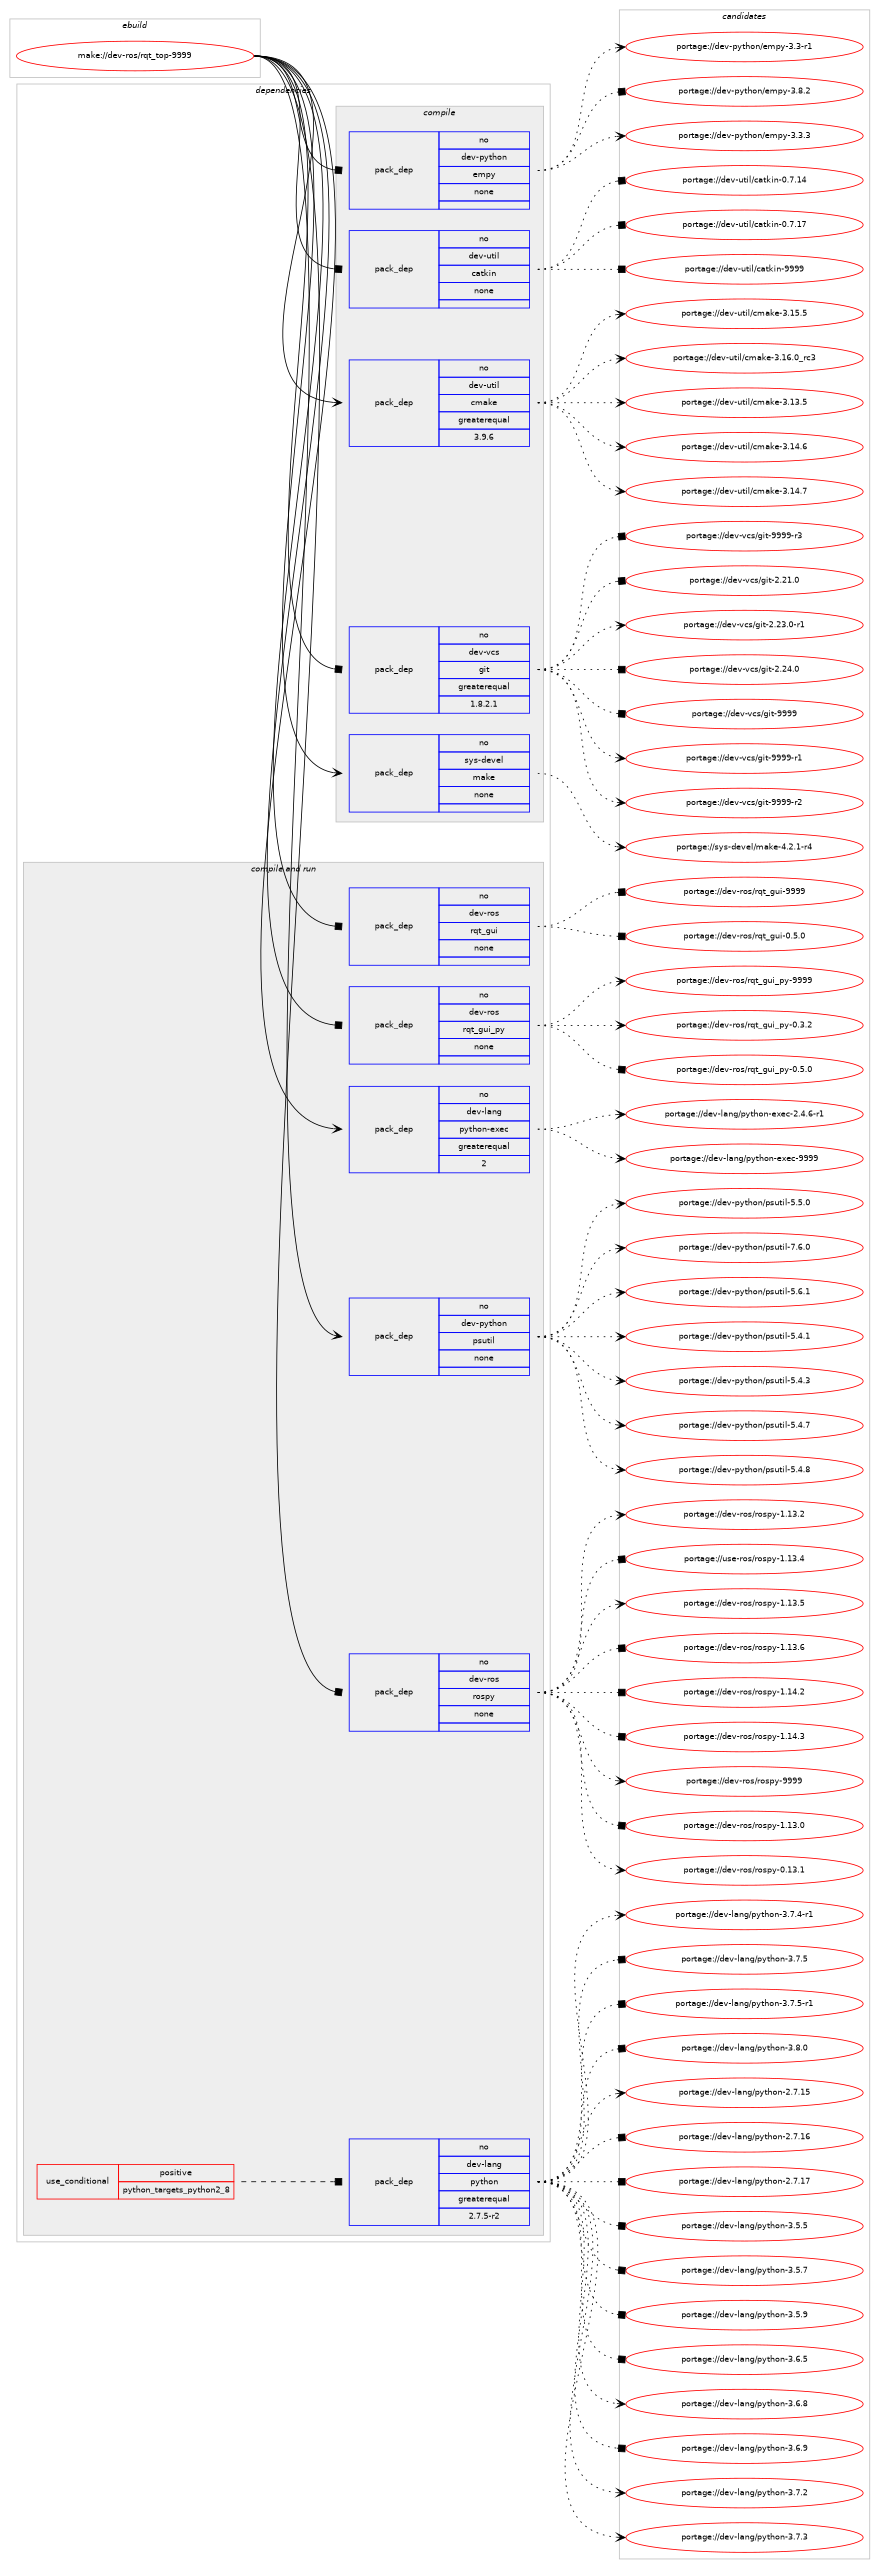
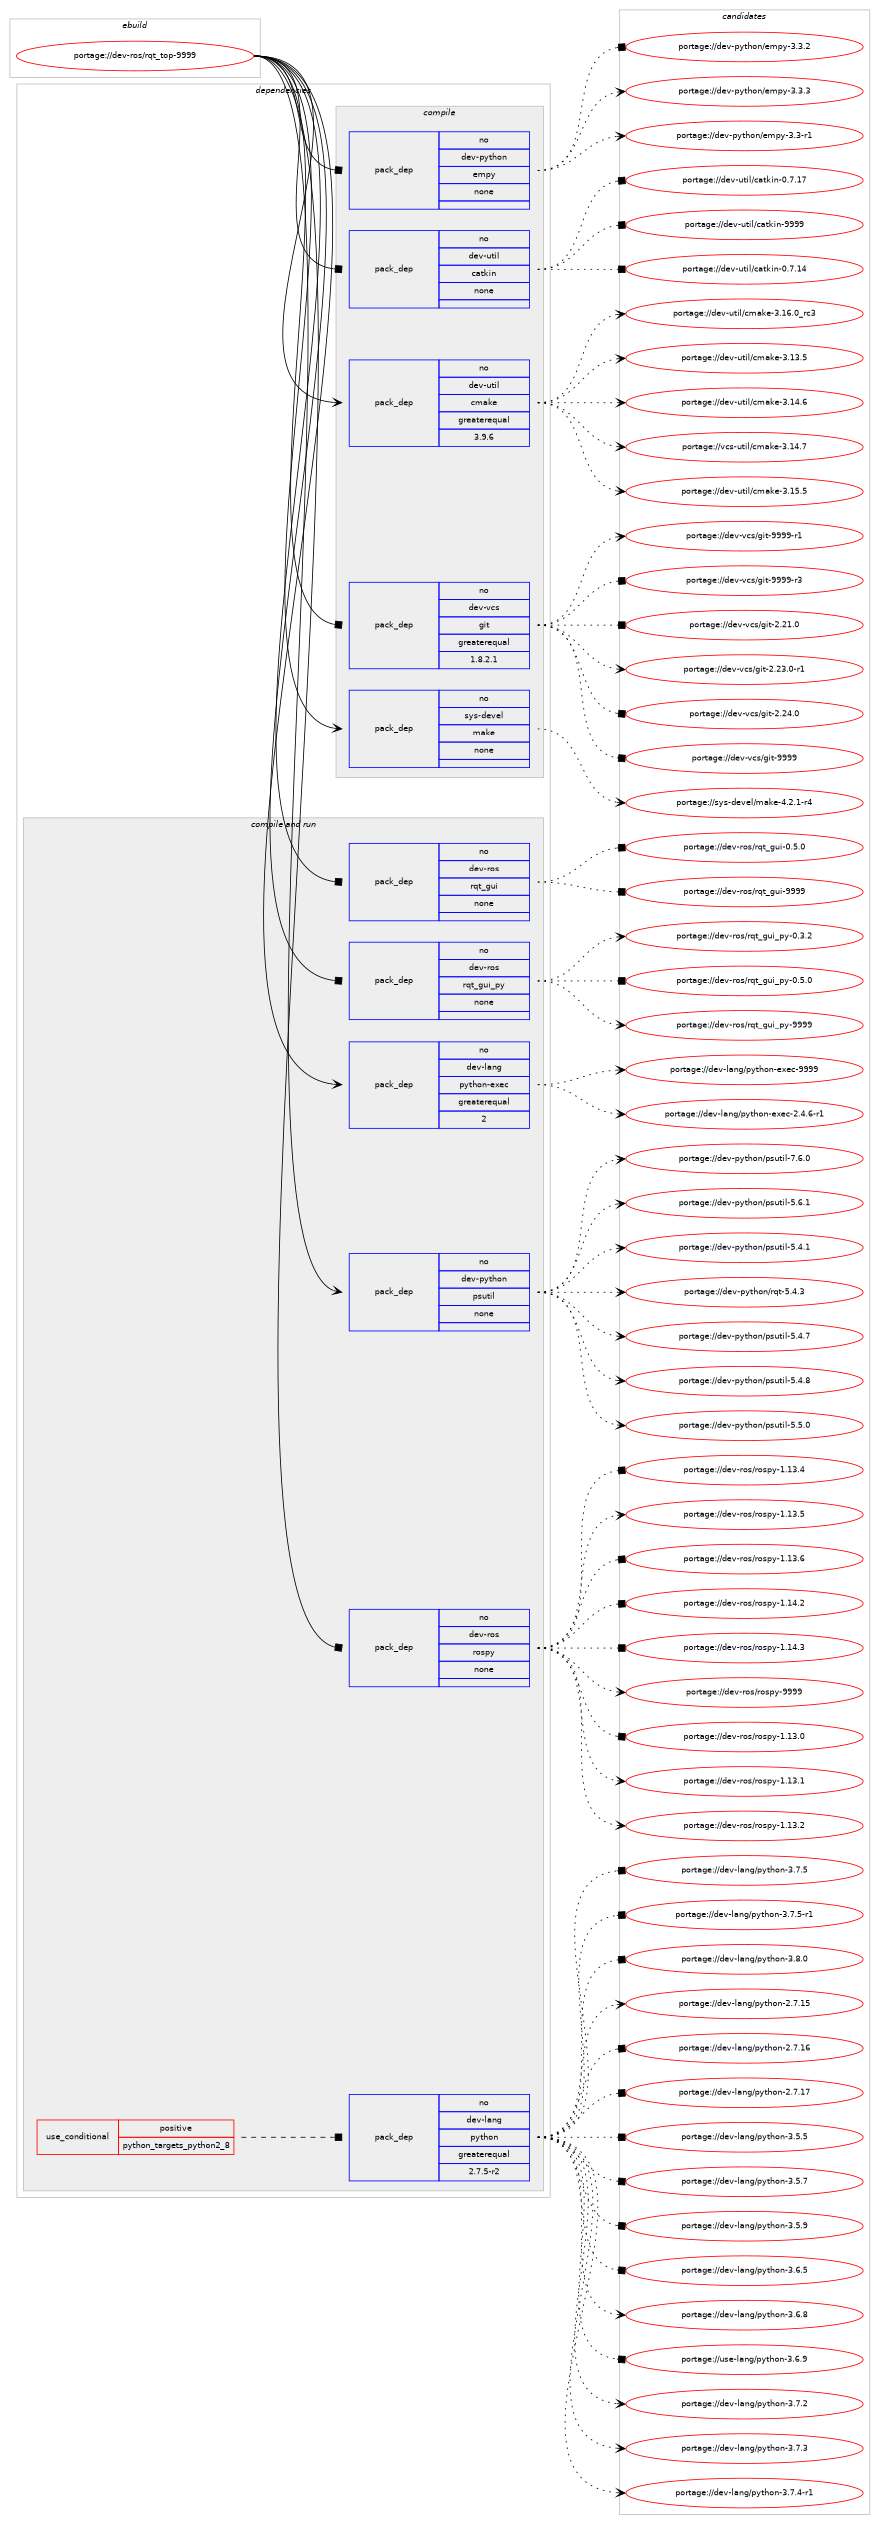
node "make://dev-ros/rqt_top-9999": label "make://dev-ros/rqt_top-9999" -> "portage://dev-ros/rqt_top-9999"
node "portage://dev-python/empy-3.8.2": label "portage://dev-python/empy-3.8.2" -> "portage://dev-python/empy-3.3.2"
node "portage://dev-util/cmake-3.14.7": label "portage://dev-util/cmake-3.14.7" -> "portage://vcs-util/cmake-3.14.7"
node "portage://dev-vcs/git-9999-r2": removed
node "portage://dev-python/psutil-5.4.3": label "portage://dev-python/psutil-5.4.3" -> "portage://dev-python/rqt-5.4.3"
node "portage://use-ros/rospy-1.13.4": label "portage://use-ros/rospy-1.13.4" -> "portage://dev-ros/rospy-1.13.4"
node "portage://dev-ros/rospy-0.13.1": label "portage://dev-ros/rospy-0.13.1" -> "portage://dev-ros/rospy-1.13.1"
node "portage://dev-lang/python-3.6.9": label "portage://dev-lang/python-3.6.9" -> "portage://use-lang/python-3.6.9"
